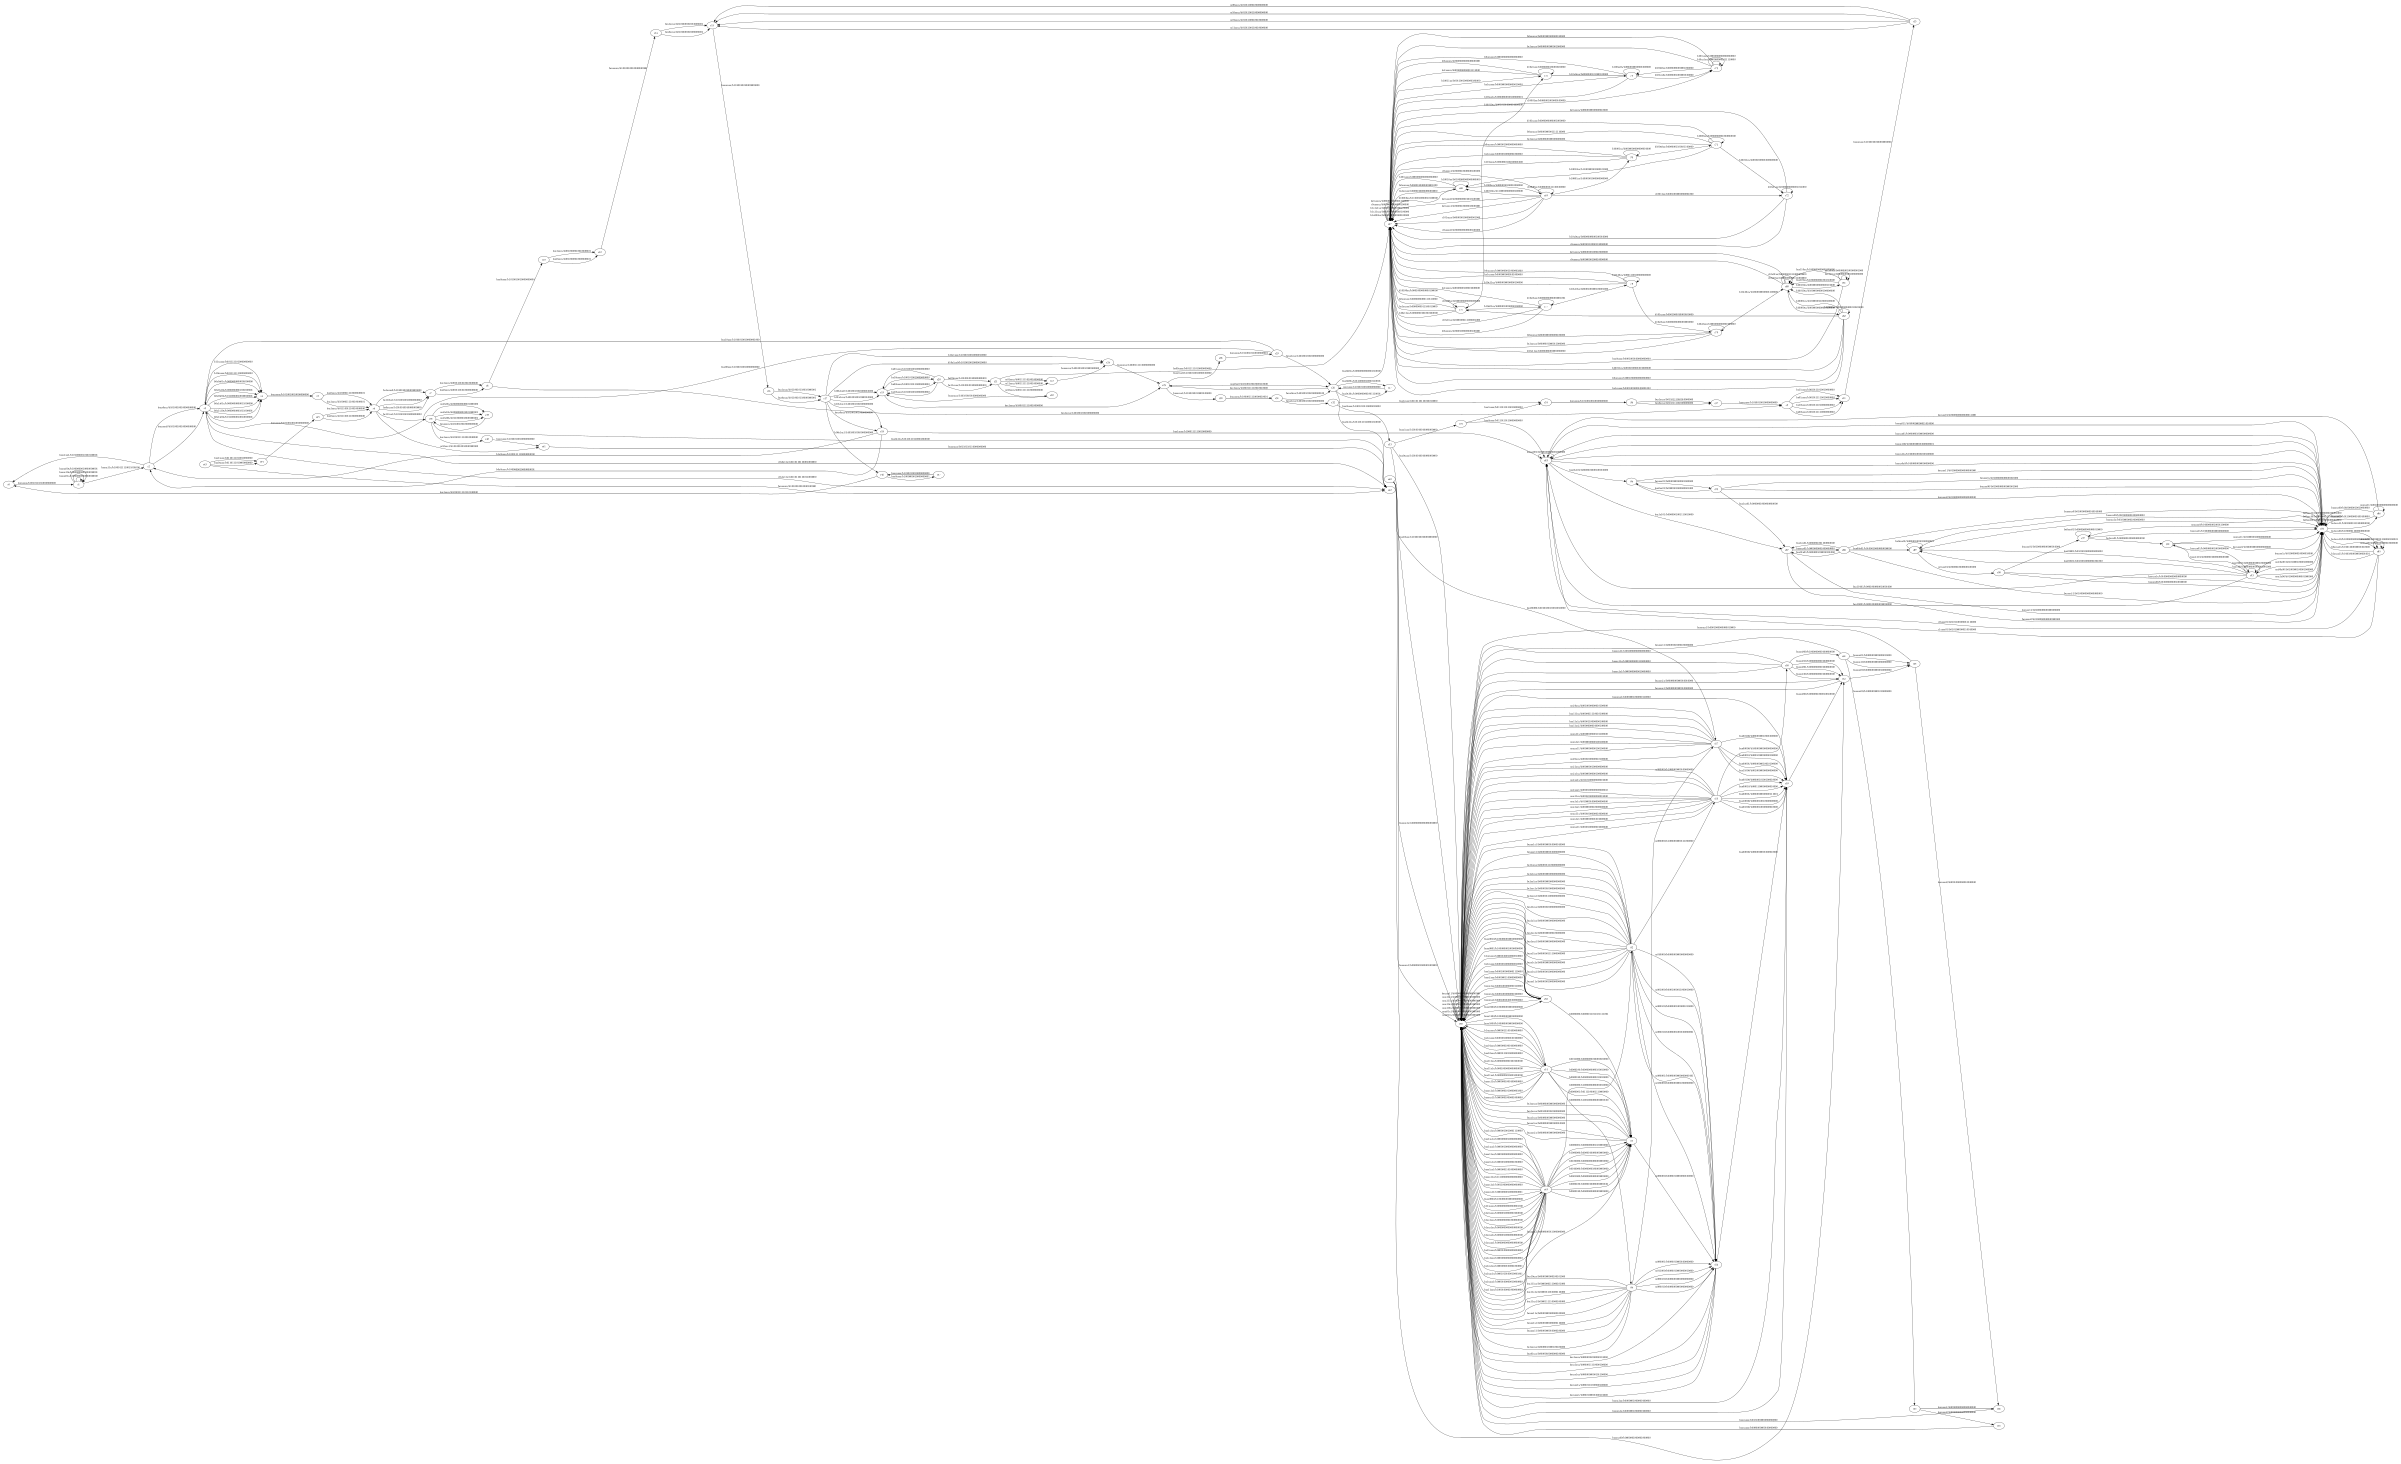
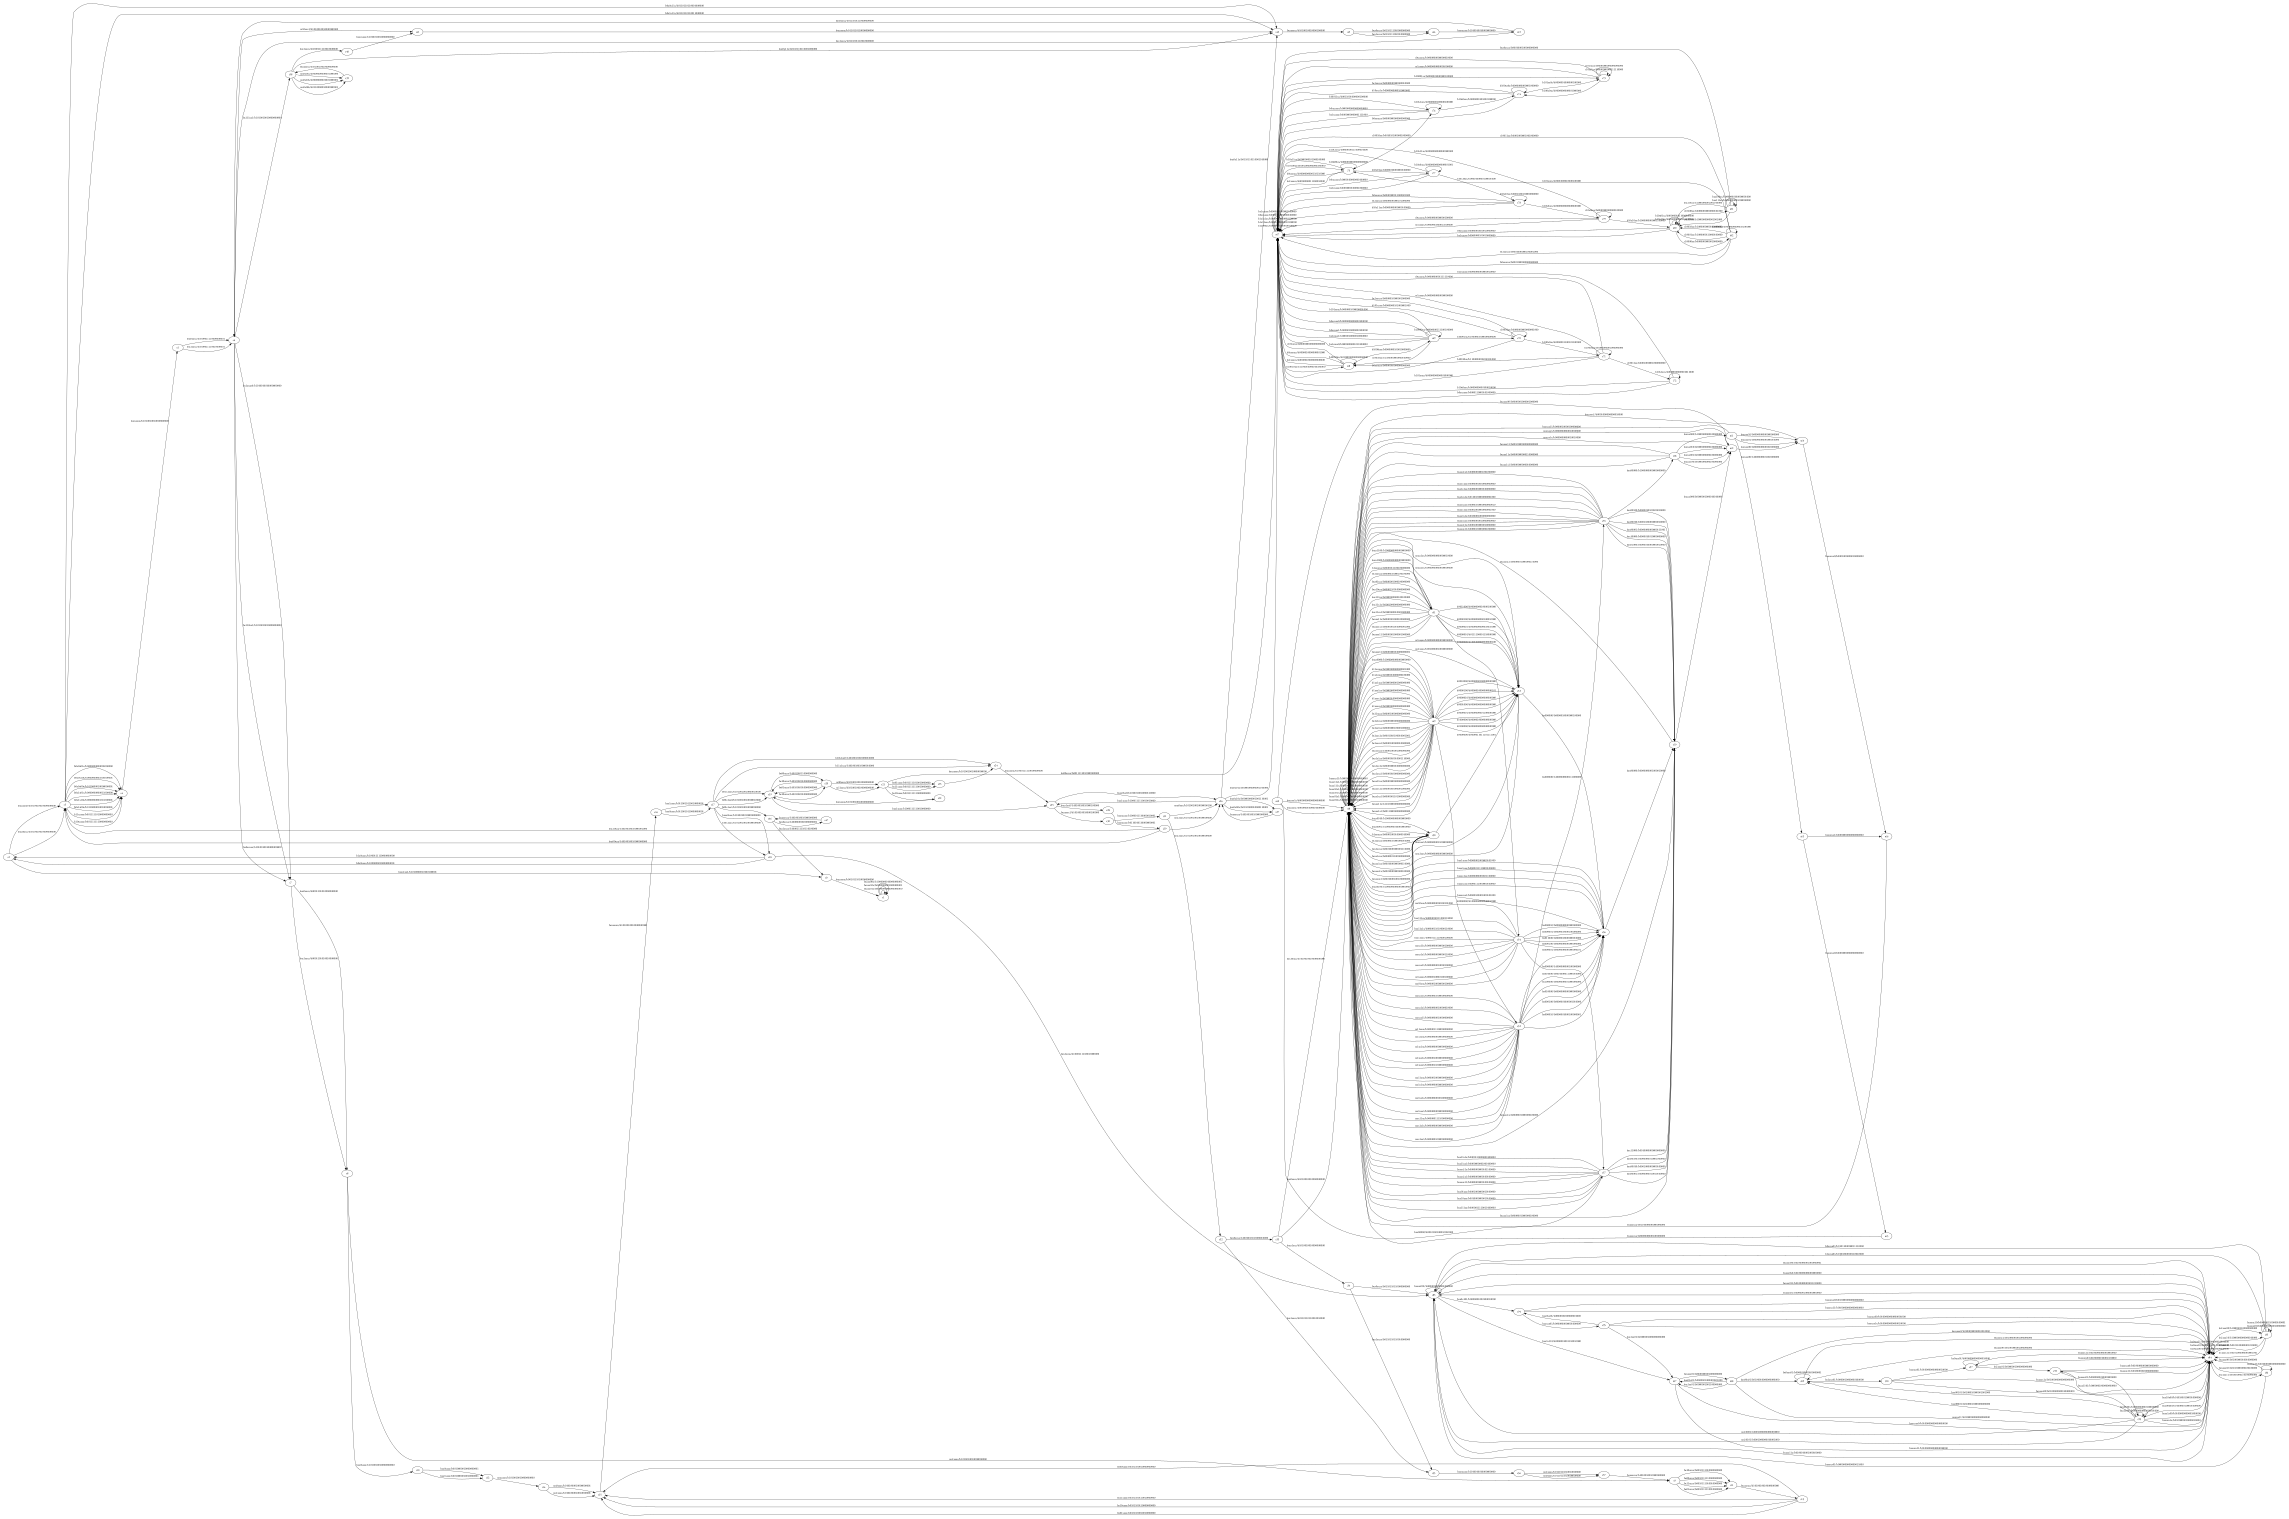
edge "s69" -> "s72": removed, label "b10011xx/b0001000000000001000"
edge "s1" -> "s2": removed, label "bxxxx11x/b1000111110011001000"
edge "s43" -> "s42": reversed
